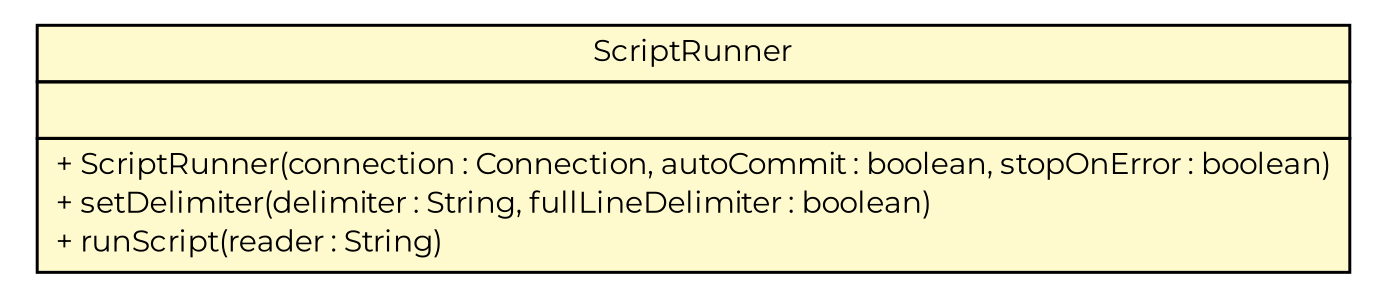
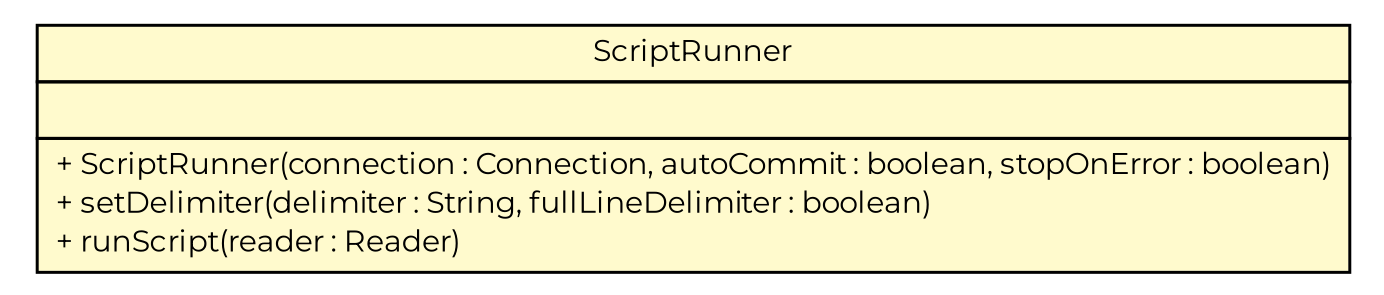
node "ScriptRunner": text "+ runScript(reader : String)" -> "+ runScript(reader : Reader)"
